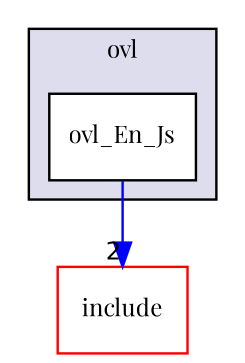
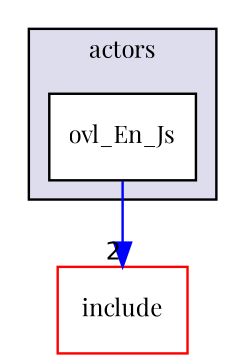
cluster "ovl": label "ovl" -> "actors"
